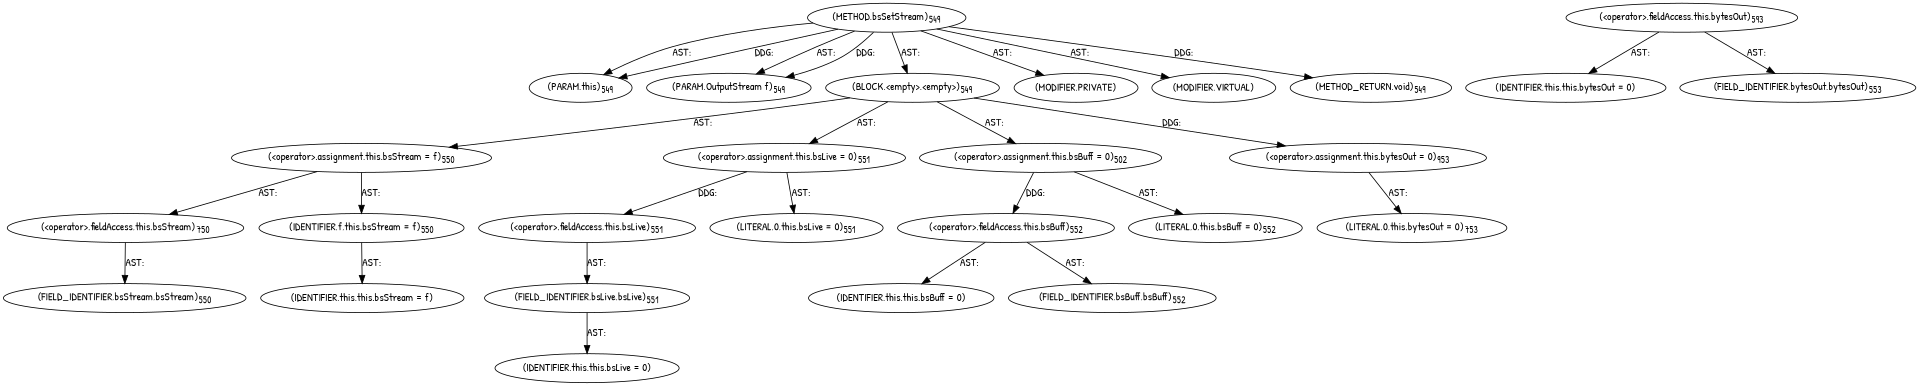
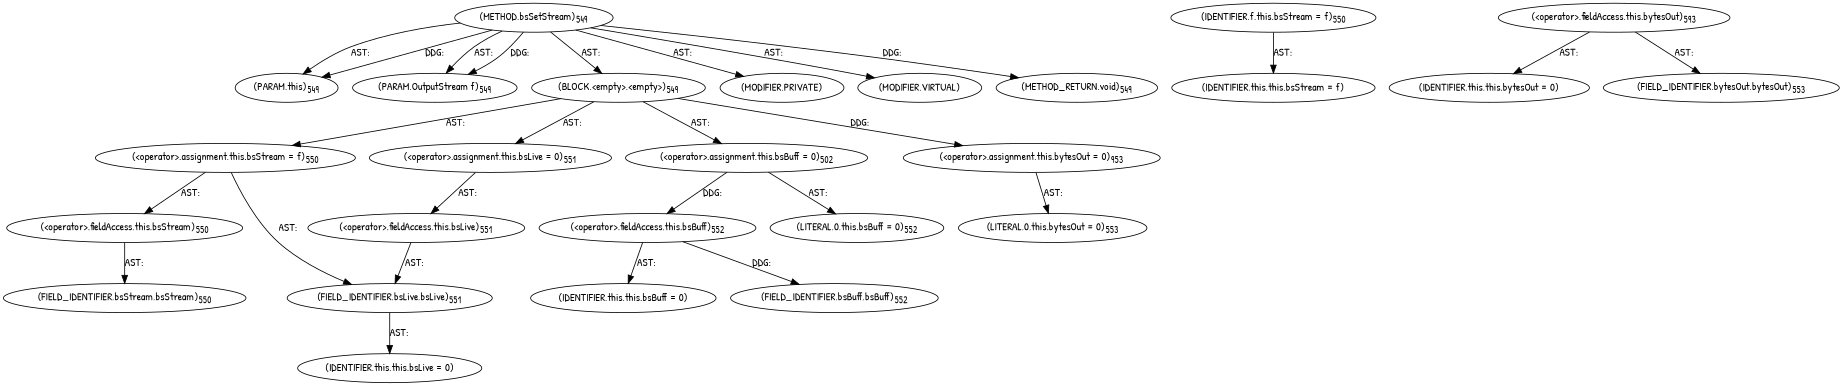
edge "(<operator>.assignment,this.bsStream = f)" -> "(IDENTIFIER,f,this.bsStream = f)": now "(<operator>.assignment,this.bsStream = f)" -> "(FIELD_IDENTIFIER,bsLive,bsLive)"
edge "(<operator>.assignment,this.bsLive = 0)" -> "(<operator>.fieldAccess,this.bsLive)": label "DDG: " -> "AST: "
node "(<operator>.fieldAccess,this.bsStream)": text "750" -> "550"
node "(LITERAL,0,this.bytesOut = 0)": text "753" -> "553"
node "(LITERAL,0,this.bsLive = 0)": removed
edge "(<operator>.fieldAccess,this.bsBuff)" -> "(FIELD_IDENTIFIER,bsBuff,bsBuff)": label "AST: " -> "DDG: "
